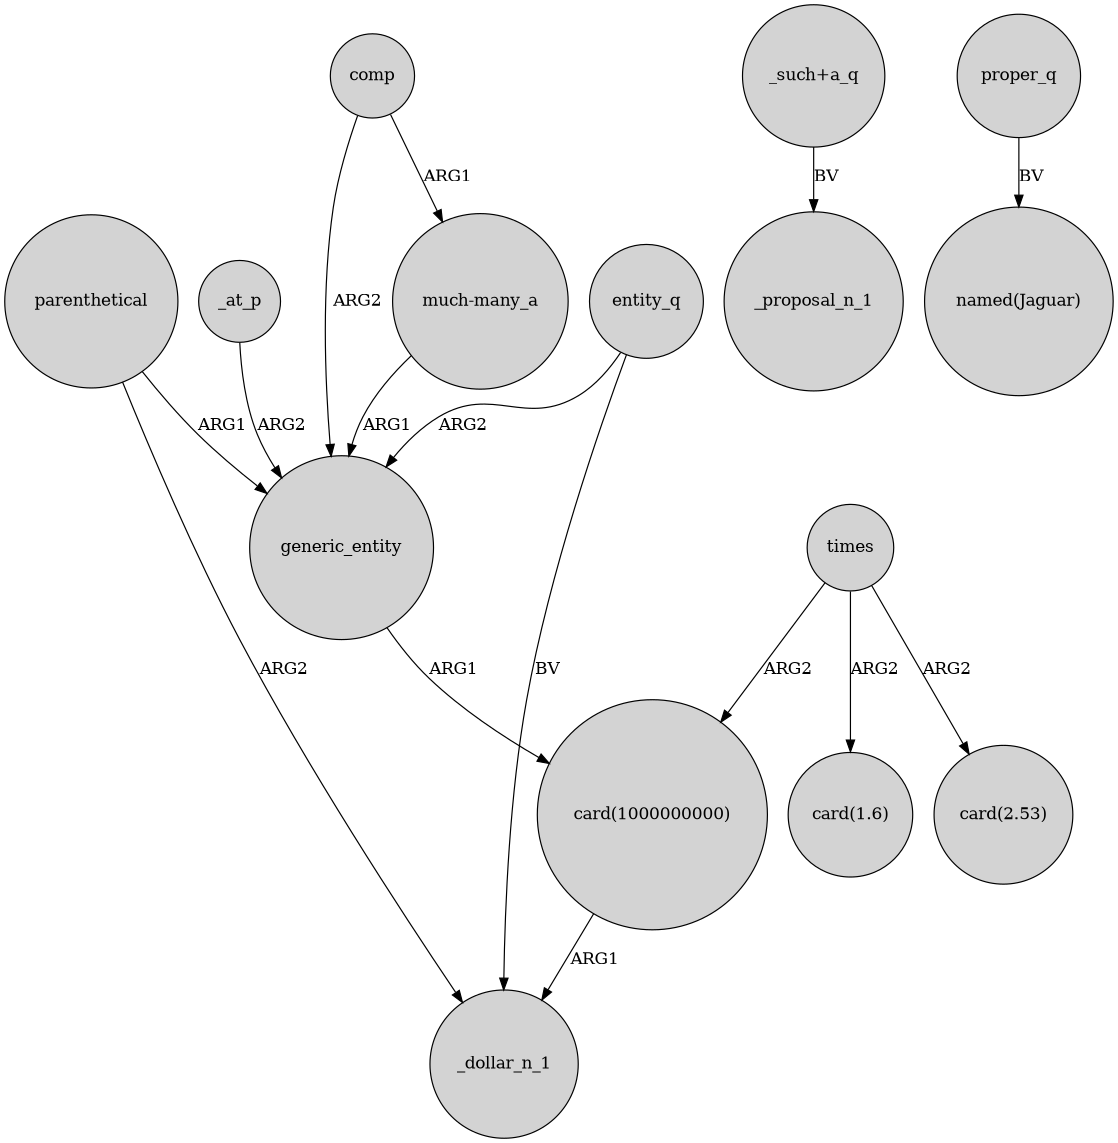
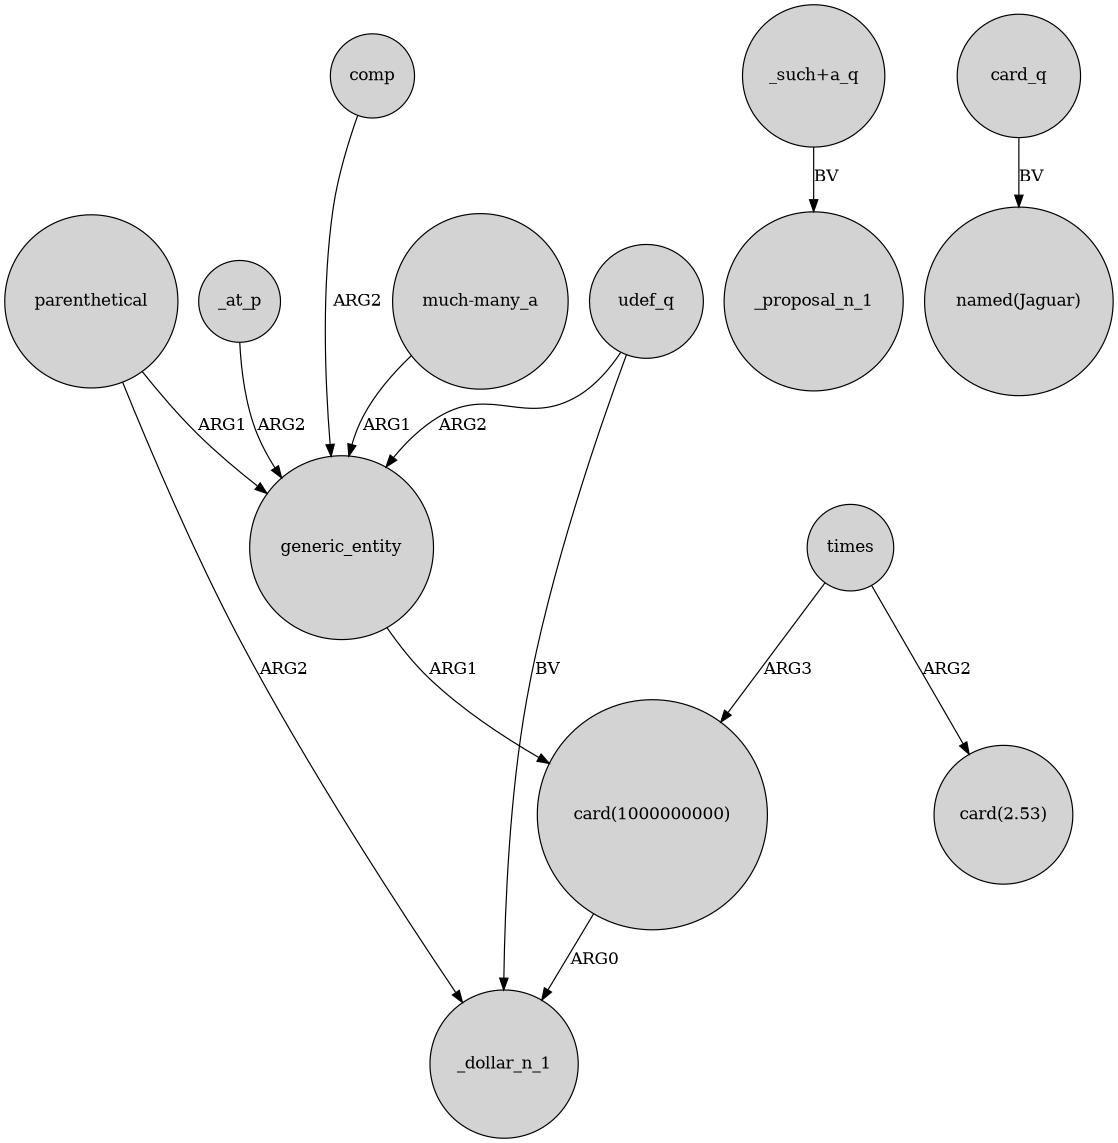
node "proper_q": label "proper_q" -> "card_q"
edge "comp" -> "much-many_a": removed, label "ARG1"
node "entity_q": label "entity_q" -> "udef_q"
edge "times" -> "card(1000000000)": label "ARG2" -> "ARG3"
node "card(1.6)": removed
edge "card(1000000000)" -> "_dollar_n_1": label "ARG1" -> "ARG0"
